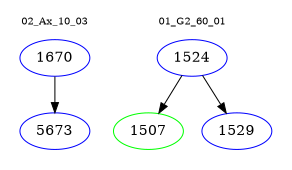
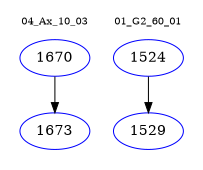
cluster "02_Ax_10_03": label "02_Ax_10_03" -> "04_Ax_10_03"
node "5673": label "5673" -> "1673"
node "1507": removed
